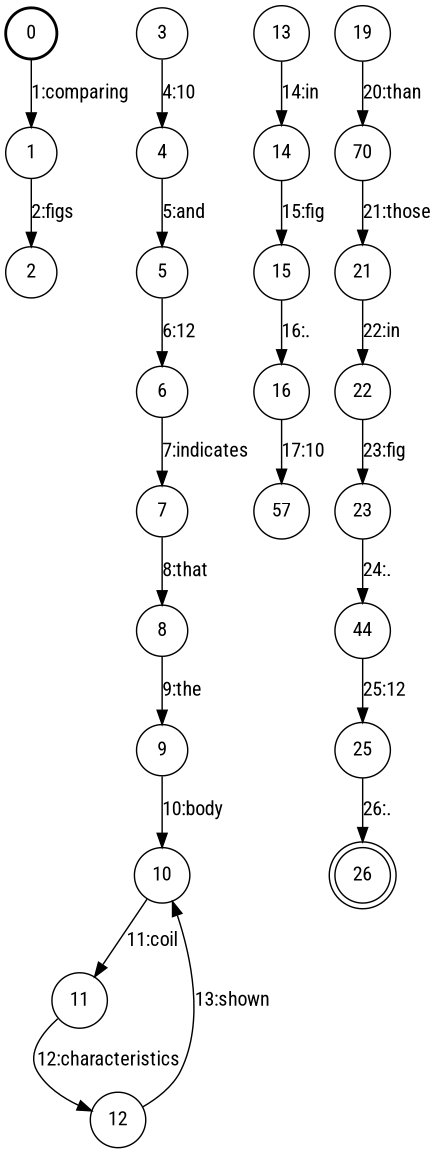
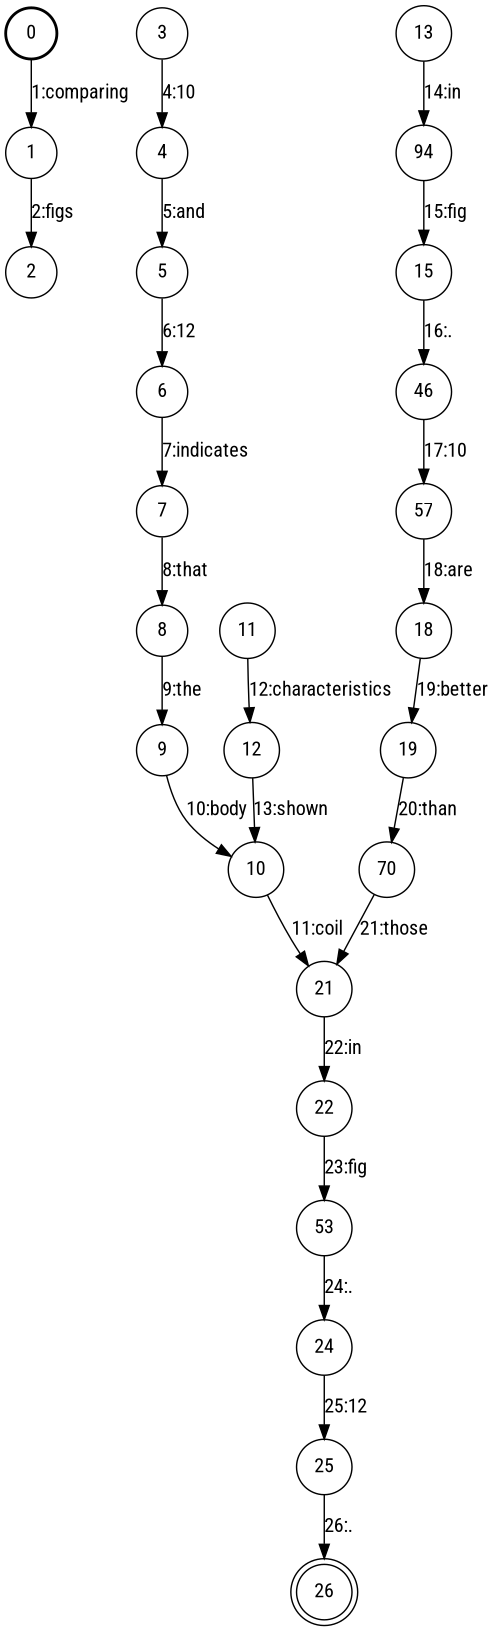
node "14": label "14" -> "94"
node "16": label "16" -> "46"
node "23": label "23" -> "53"
node "44": label "44" -> "24"
node "18": added
edge "10" -> "11": now "10" -> "21"
